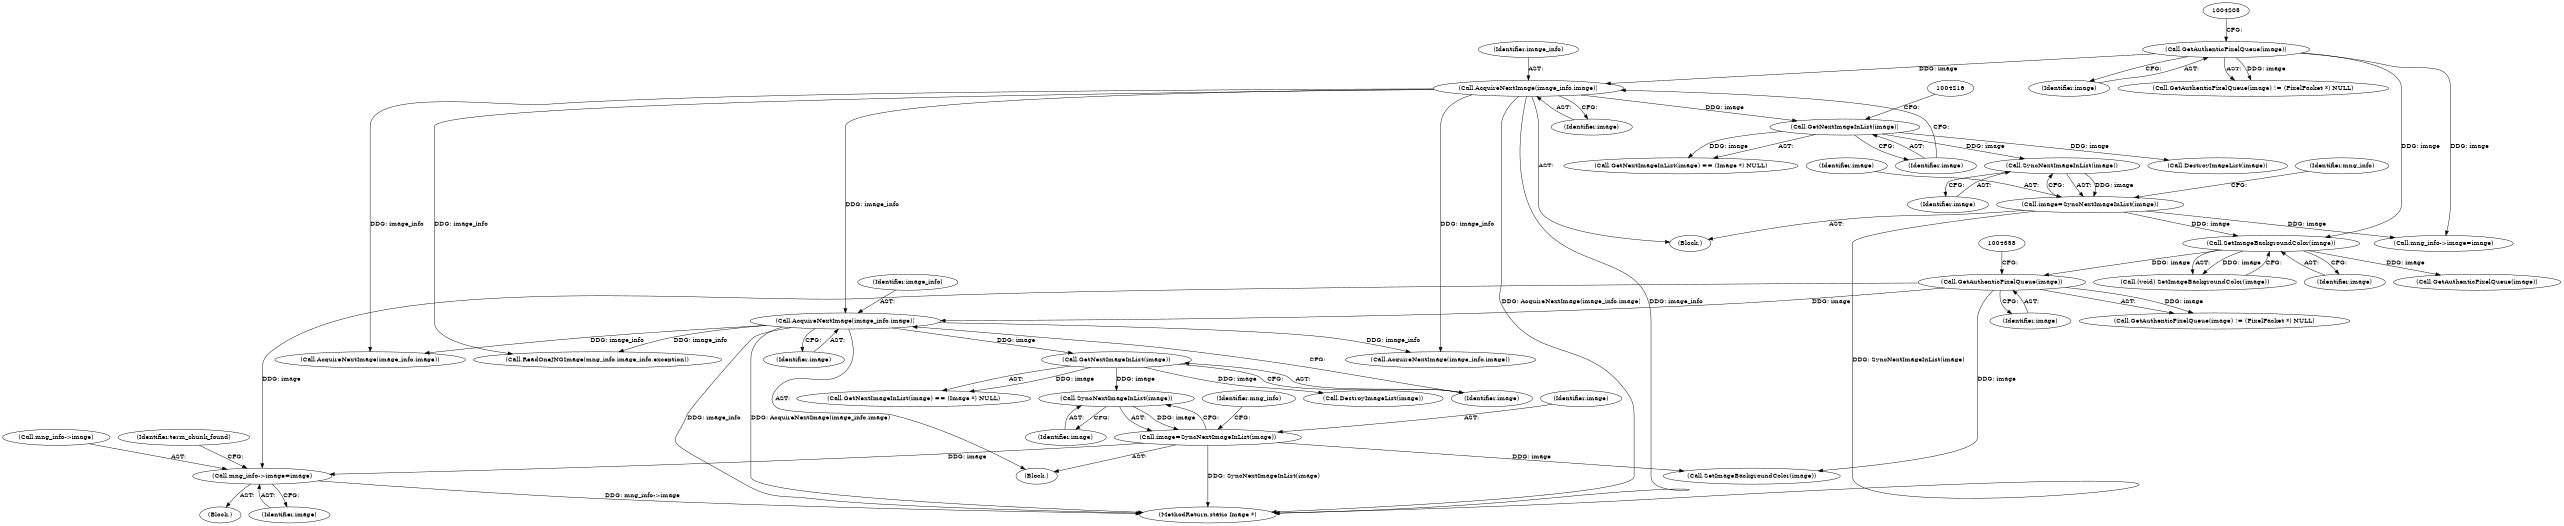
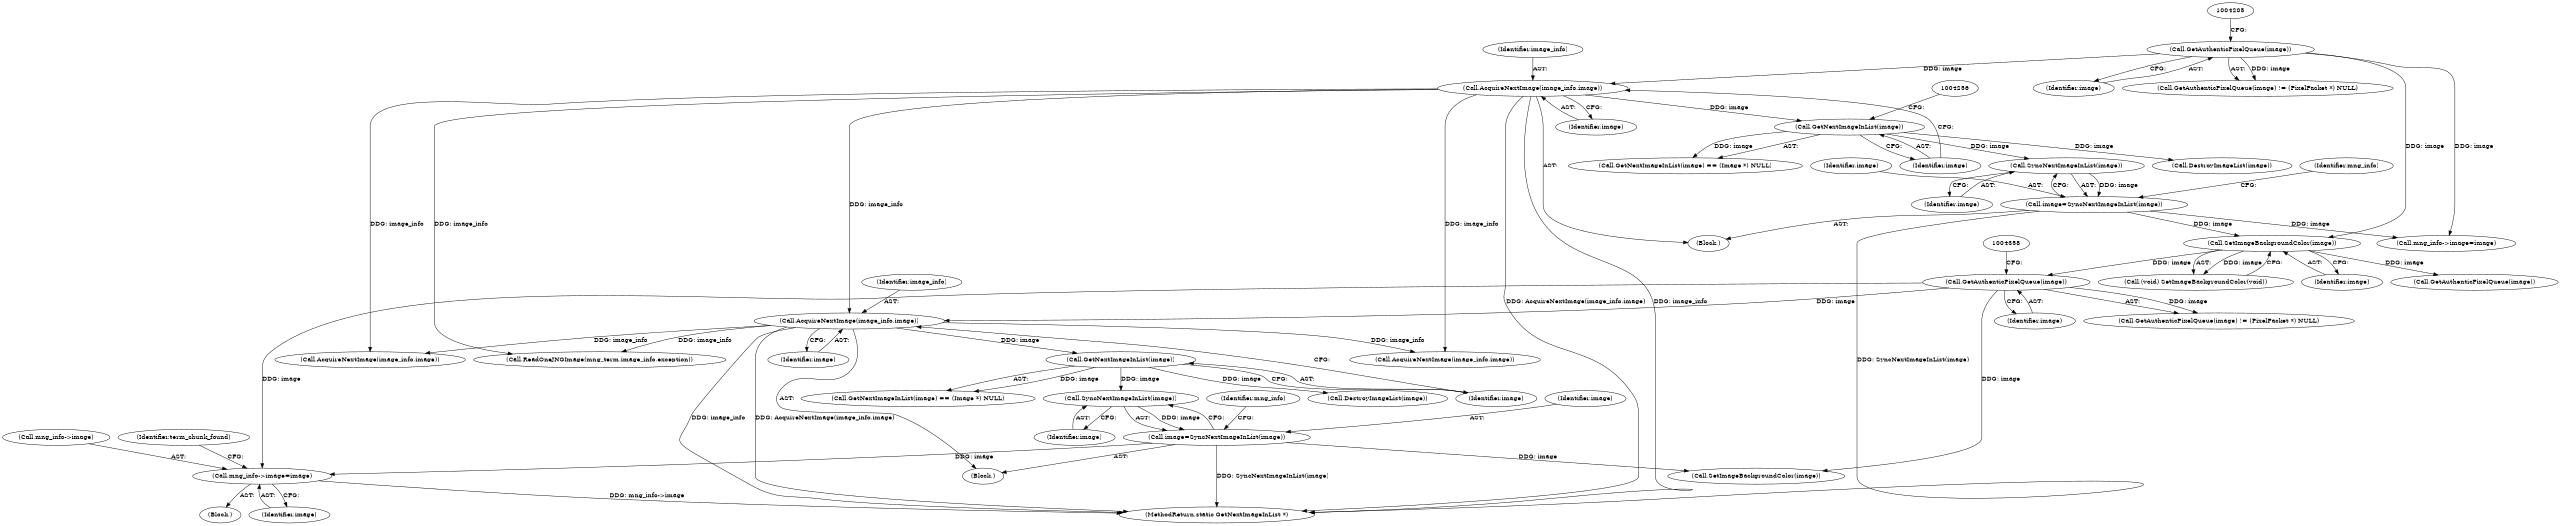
node "1004216": label "1004216" -> "1004256"
node "(Call,(void) SetImageBackgroundColor(image))": label "(Call,(void) SetImageBackgroundColor(image))" -> "(Call,(void) SetImageBackgroundColor(void))"
node "(Call,ReadOneJNGImage(mng_info,image_info,exception))": label "(Call,ReadOneJNGImage(mng_info,image_info,exception))" -> "(Call,ReadOneJNGImage(mng_term,image_info,exception))"
node "(MethodReturn,static Image *)": label "(MethodReturn,static Image *)" -> "(MethodReturn,static GetNextImageInList *)"
